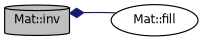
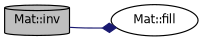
edge "Mat::fill" -> "Mat::inv": reversed
